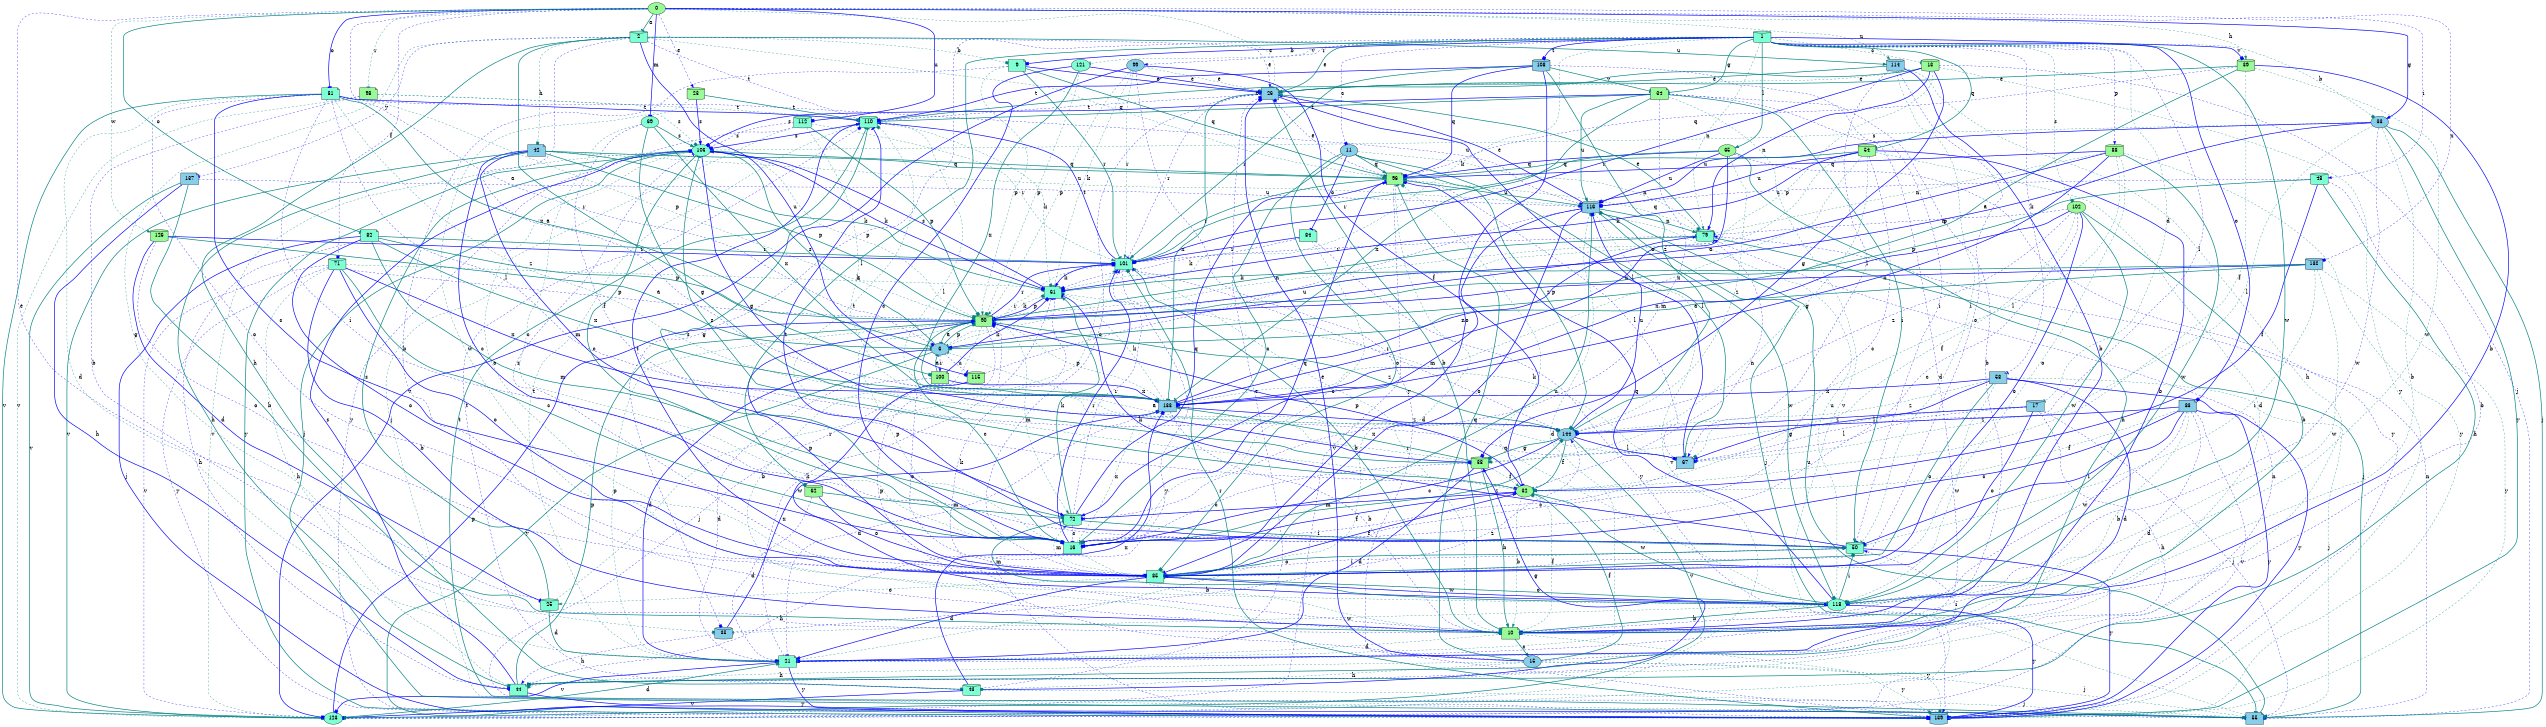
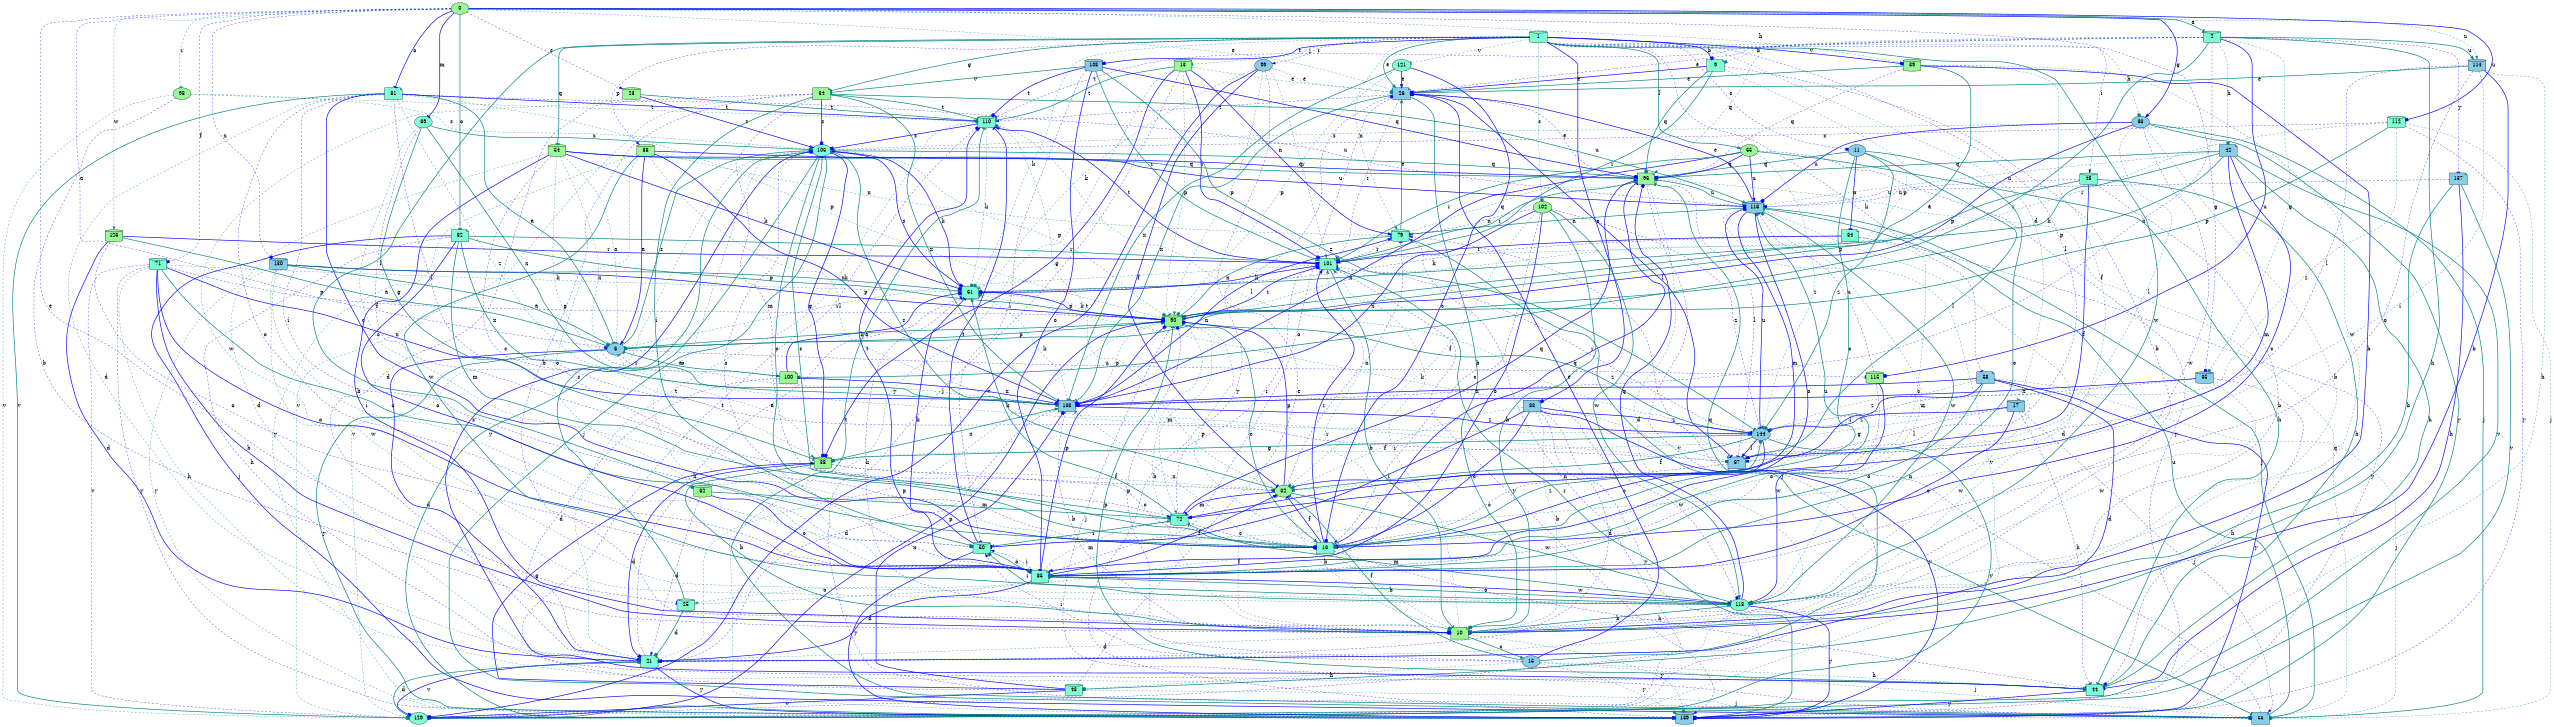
edge "1" -> "13": label "c" -> "j"
node "98": shape note -> ellipse
edge "11" -> "79": removed, label "n"
edge "16" -> "110": now "16" -> "106"
edge "126" -> "25": now "126" -> "21"
edge "118" -> "35": reversed
node "123": label "123" -> "129"
